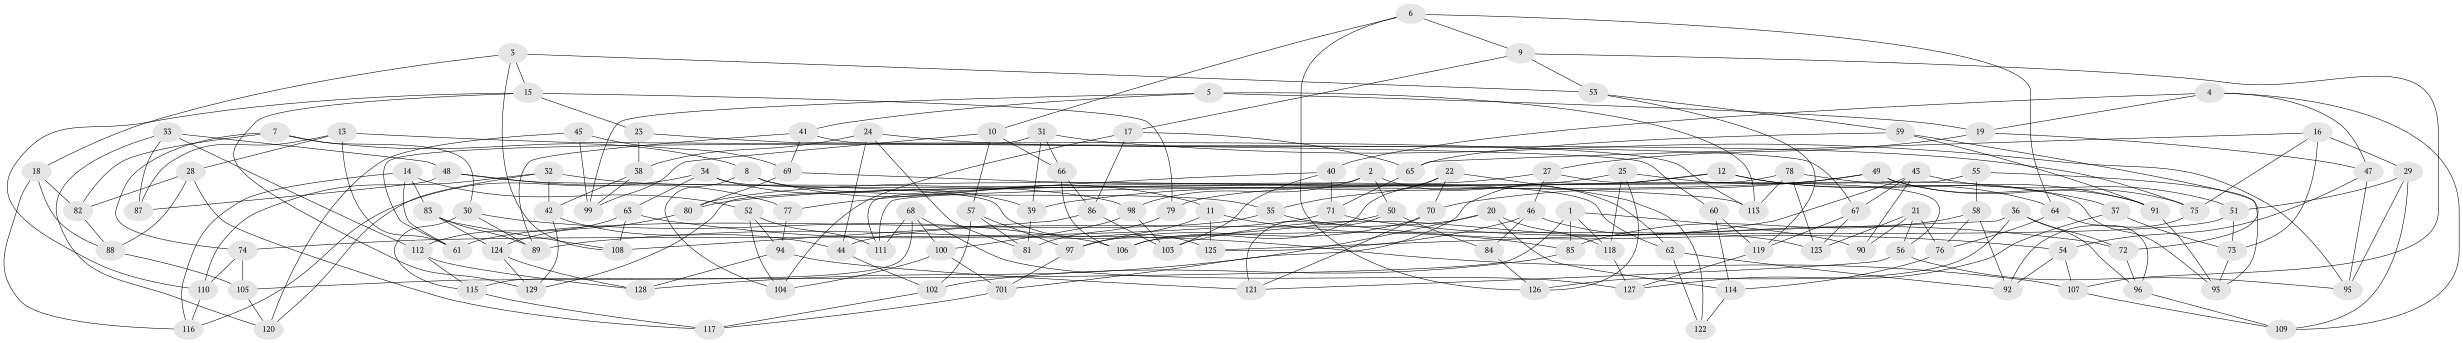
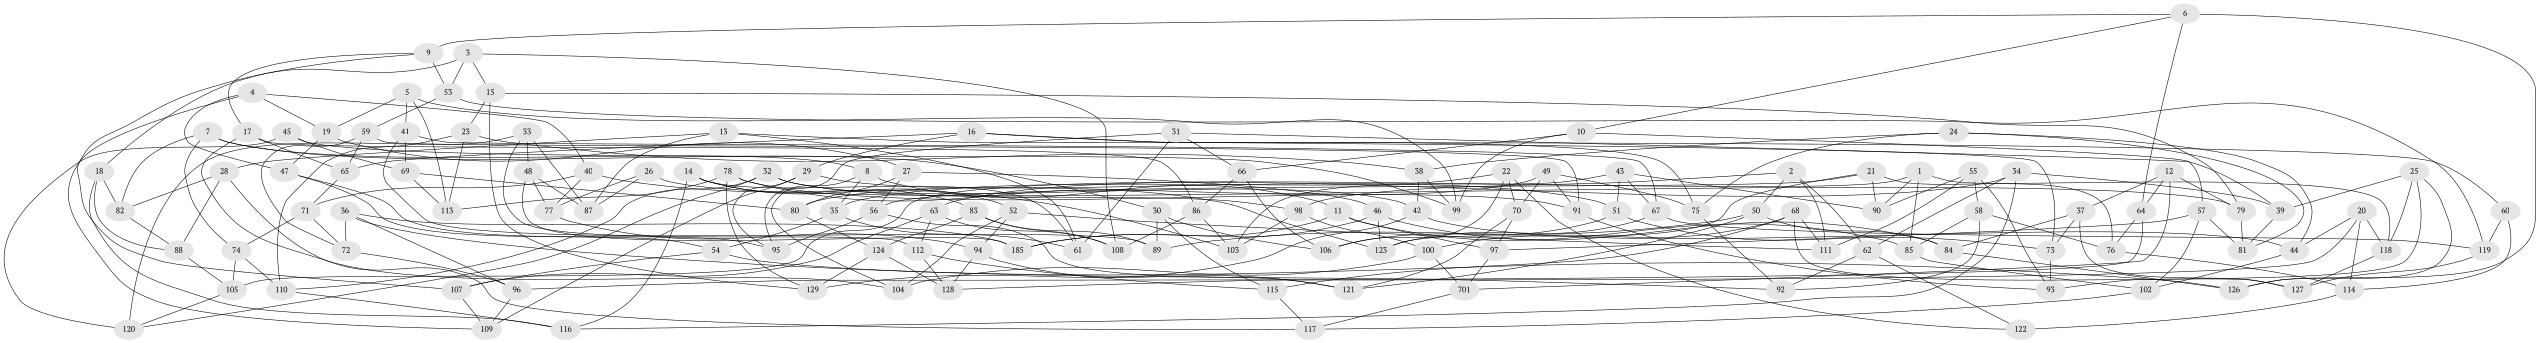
edge "15" -- "110": now "23" -- "110"
node "26": added
edge "55" -- "90": added
edge "37" -- "84": added
node "125": label "125" -> "185"
